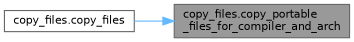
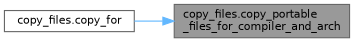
node "copy_files.copy_files": label "copy_files.copy_files" -> "copy_files.copy_for"
